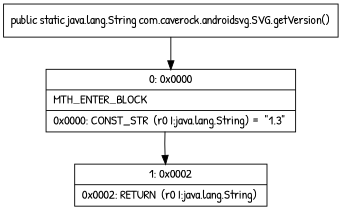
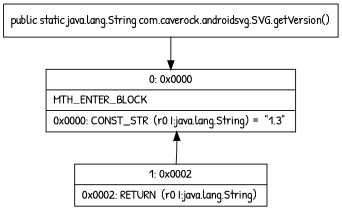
edge "0: 0x0000" -> "1: 0x0002": reversed
